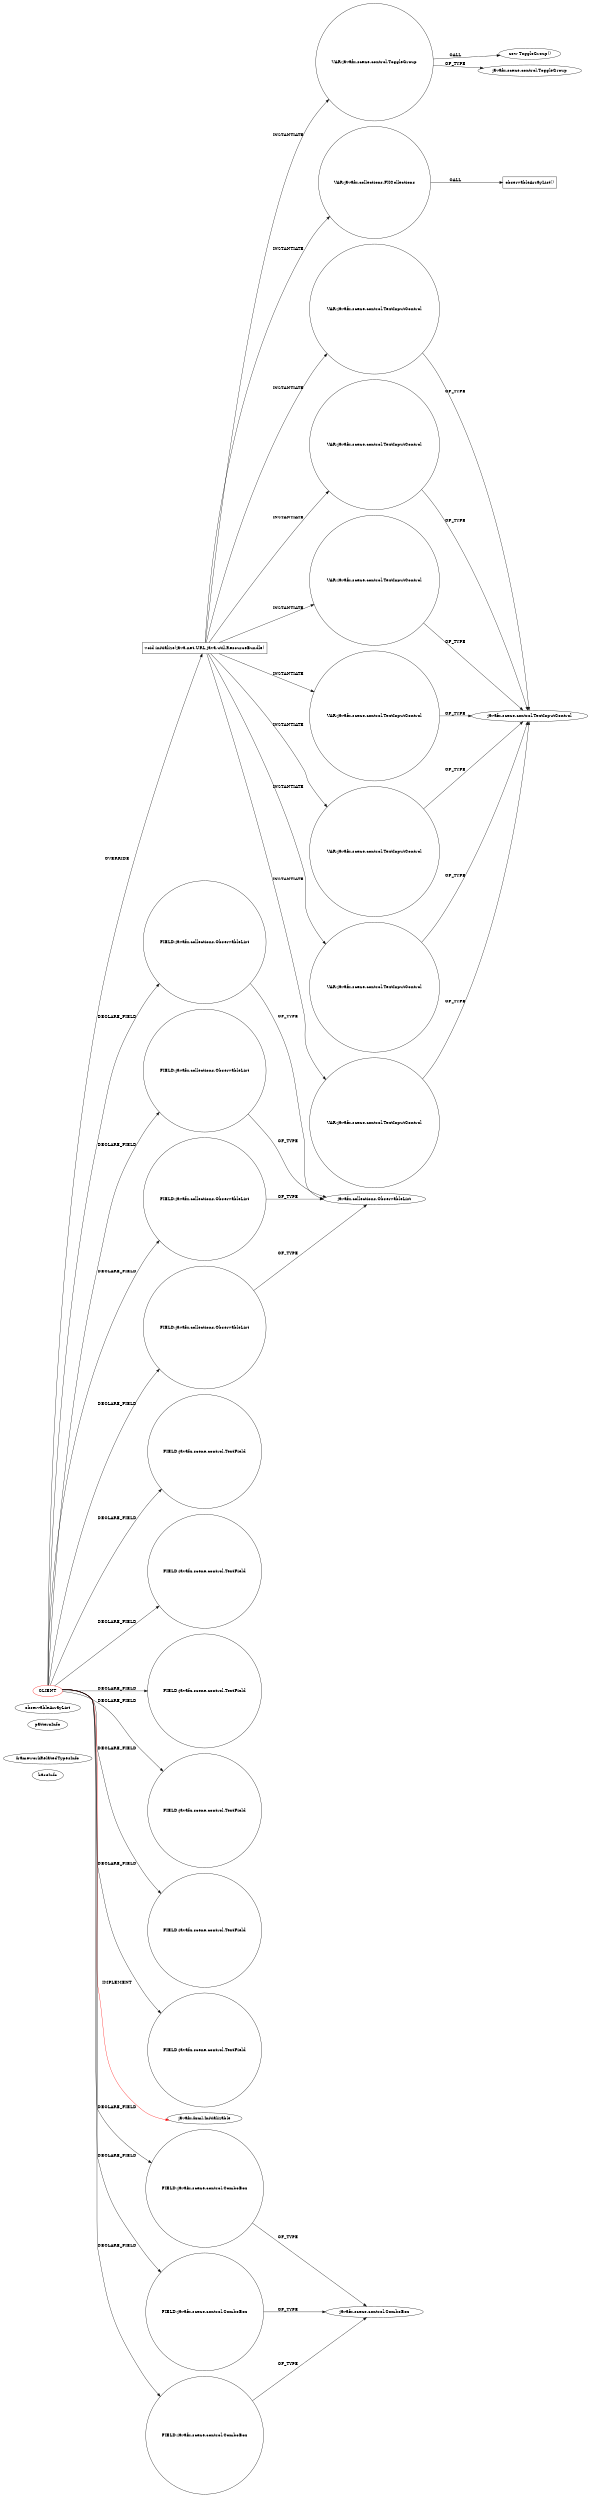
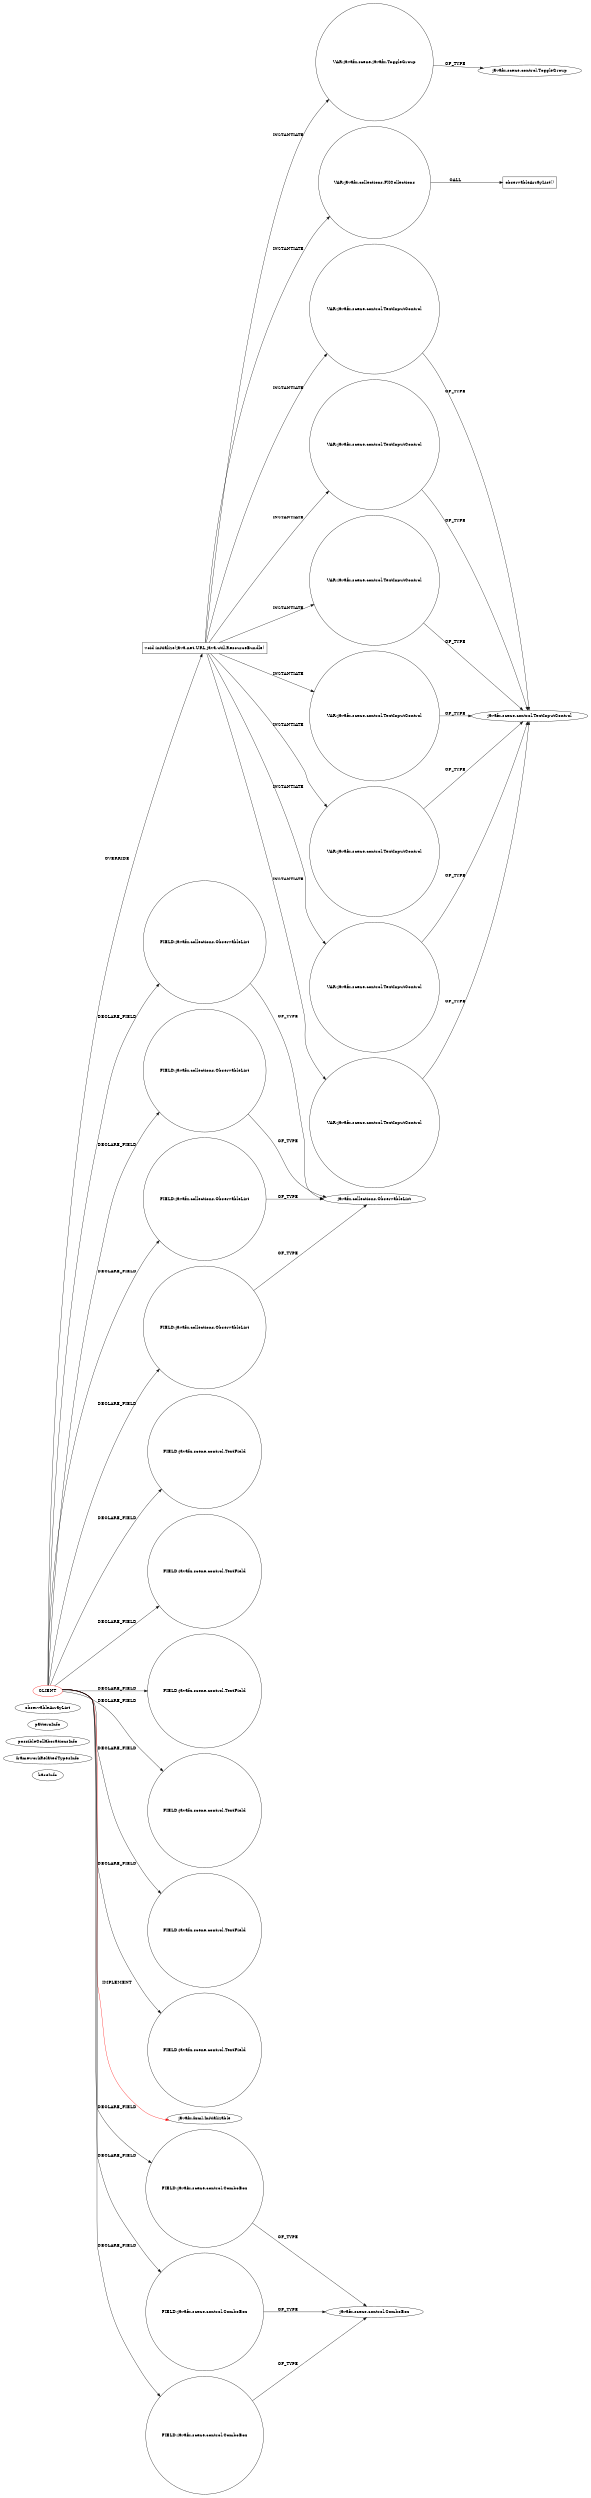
node "new ToggleGroup()": removed
node "VAR:javafx.scene.control.ToggleGroup": label "VAR:javafx.scene.control.ToggleGroup" -> "VAR:javafx.scene.javafx.ToggleGroup"
node "possibleCollaborationsInfo": added
